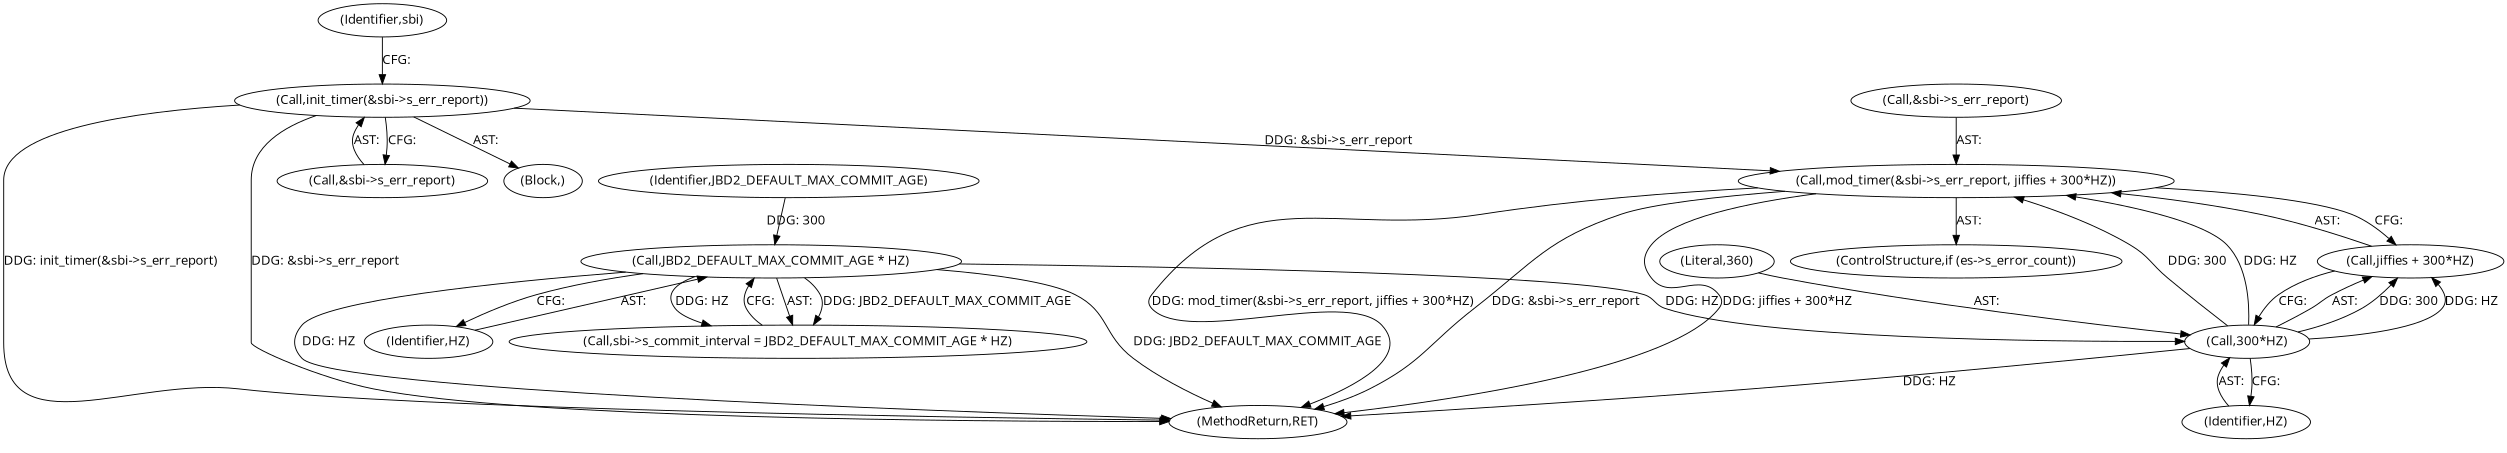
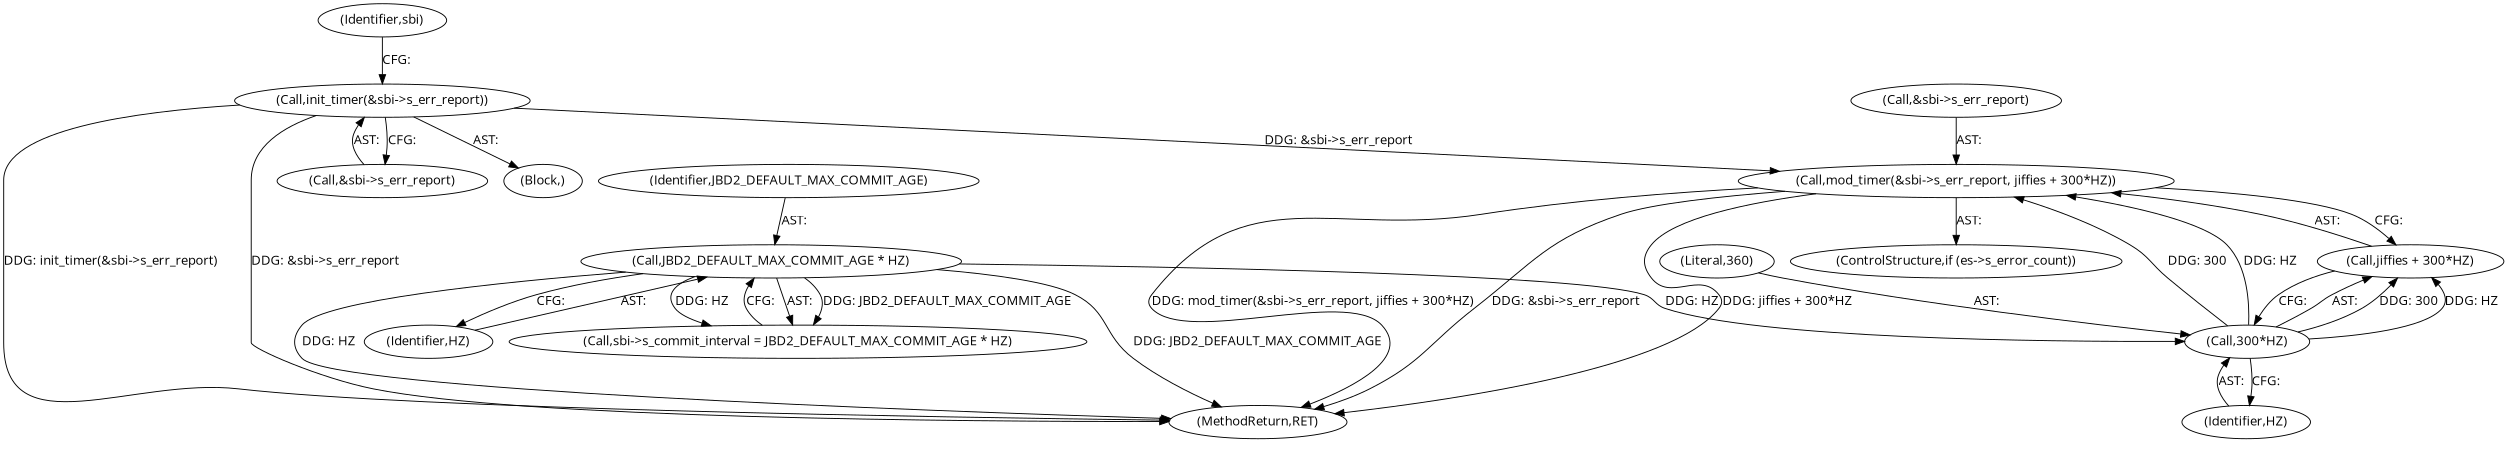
edge "(Identifier,JBD2_DEFAULT_MAX_COMMIT_AGE)" -> "(Call,JBD2_DEFAULT_MAX_COMMIT_AGE * HZ)": label "DDG: 300" -> "AST: "
edge "(Call,300*HZ)" -> "(MethodReturn,RET)": removed, label "DDG: HZ"
